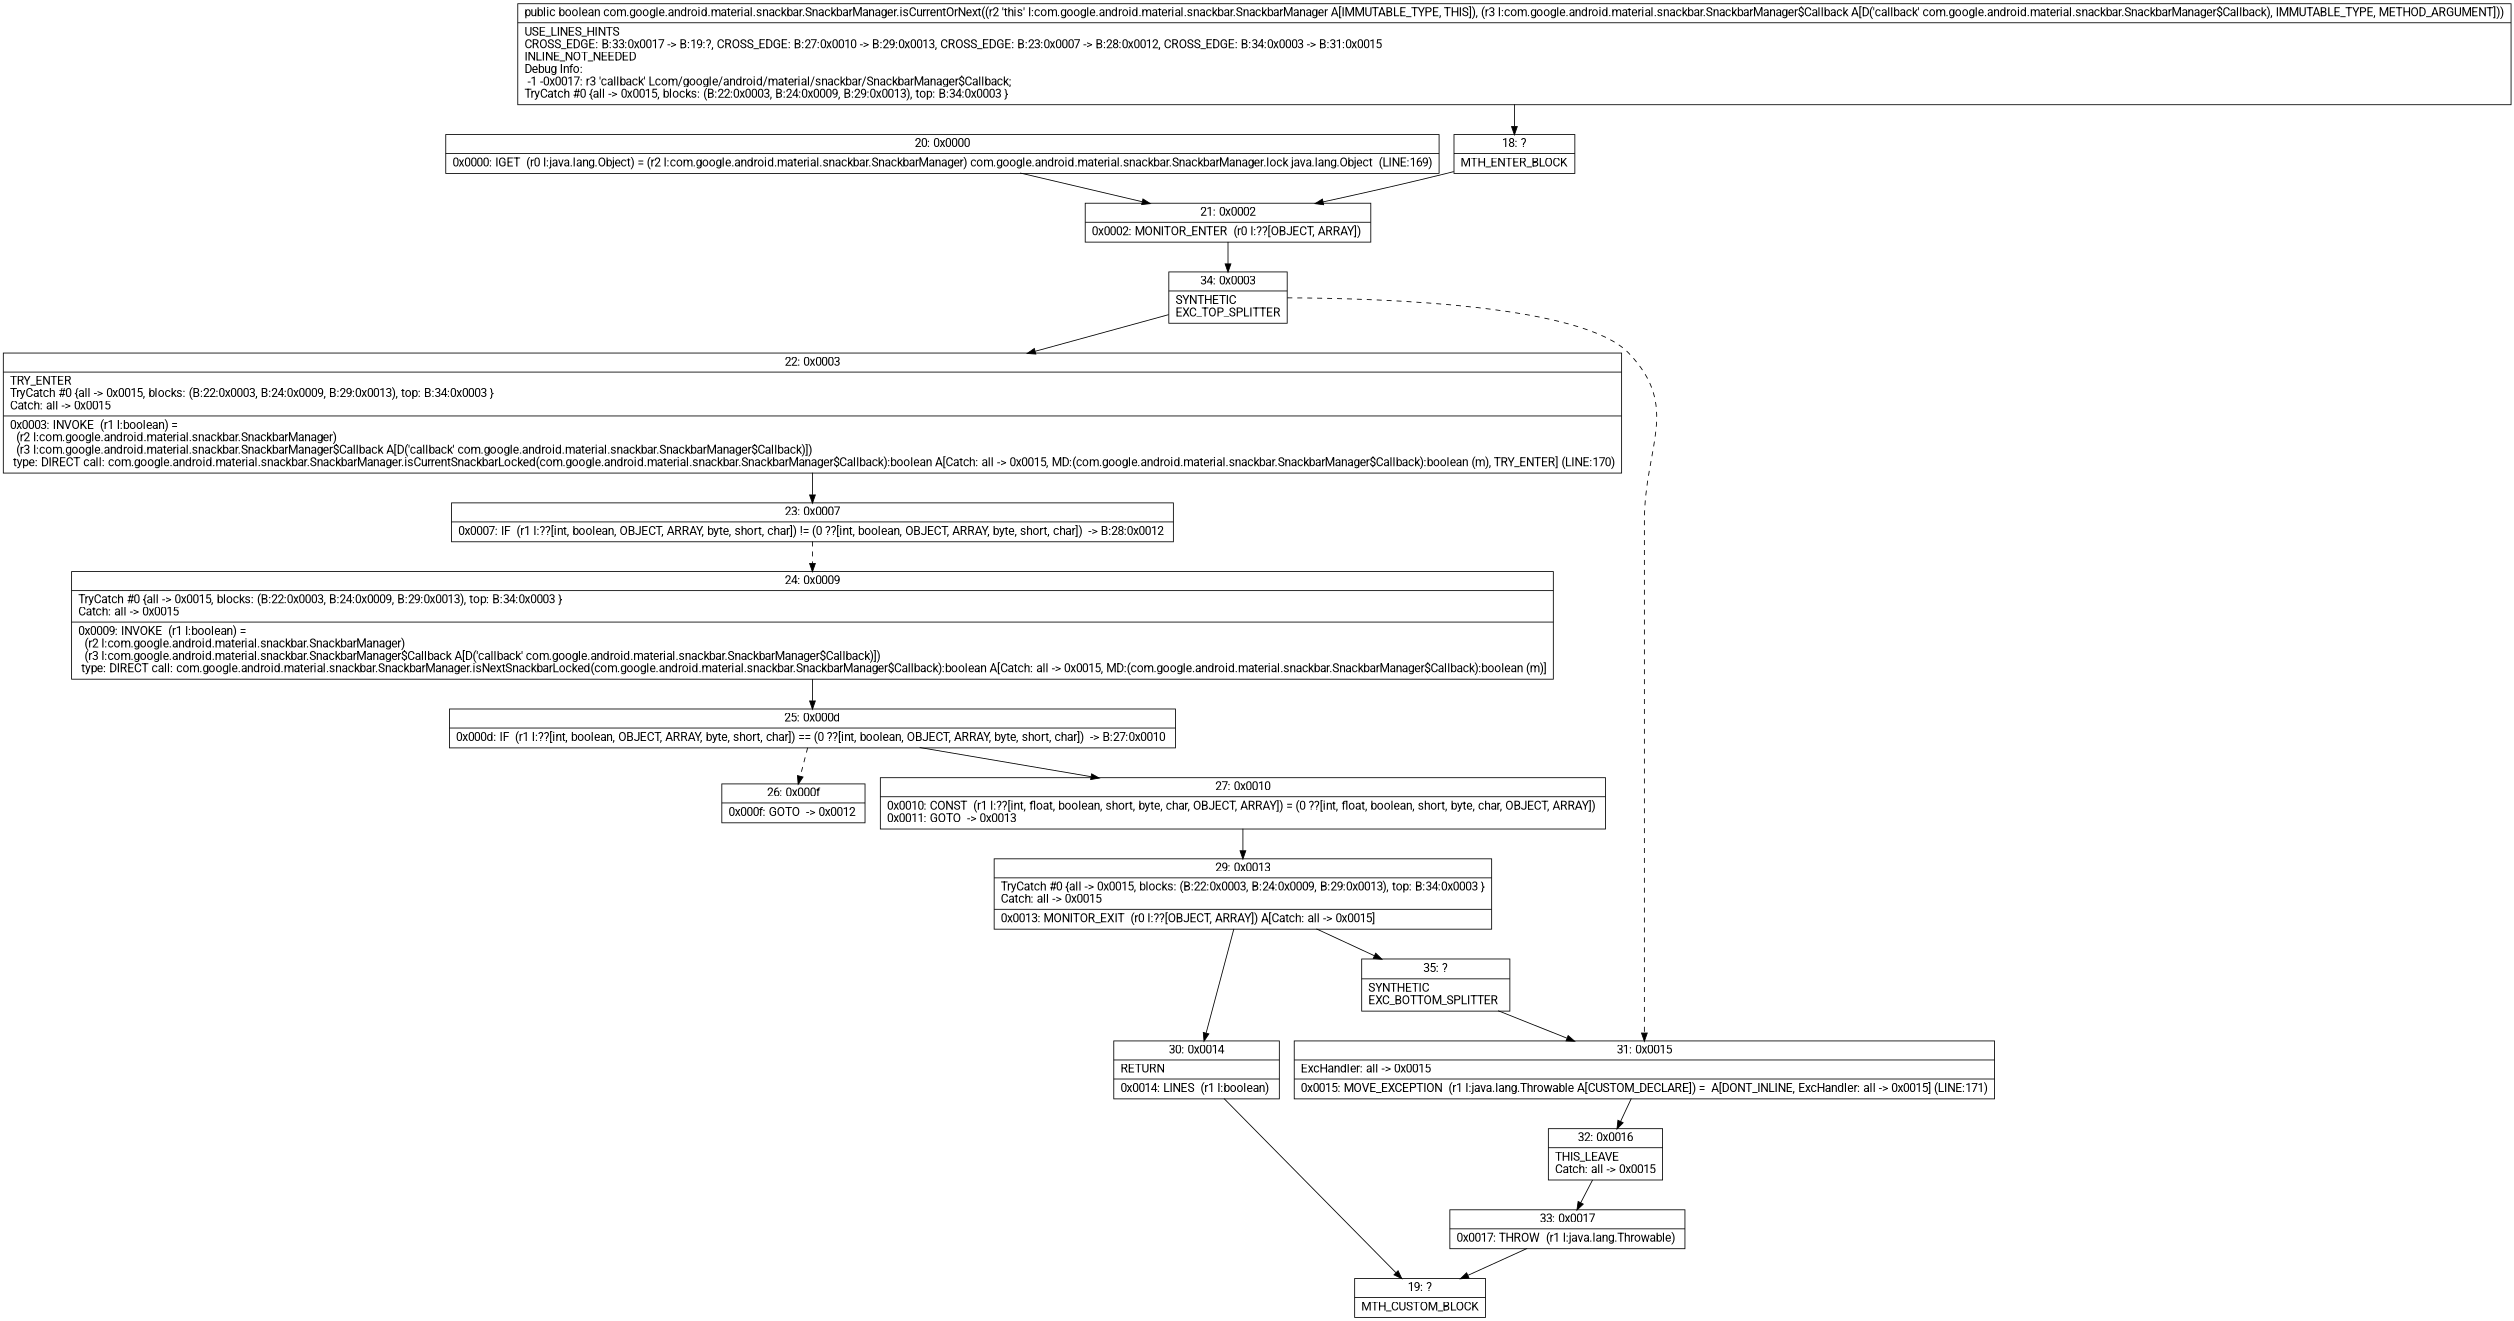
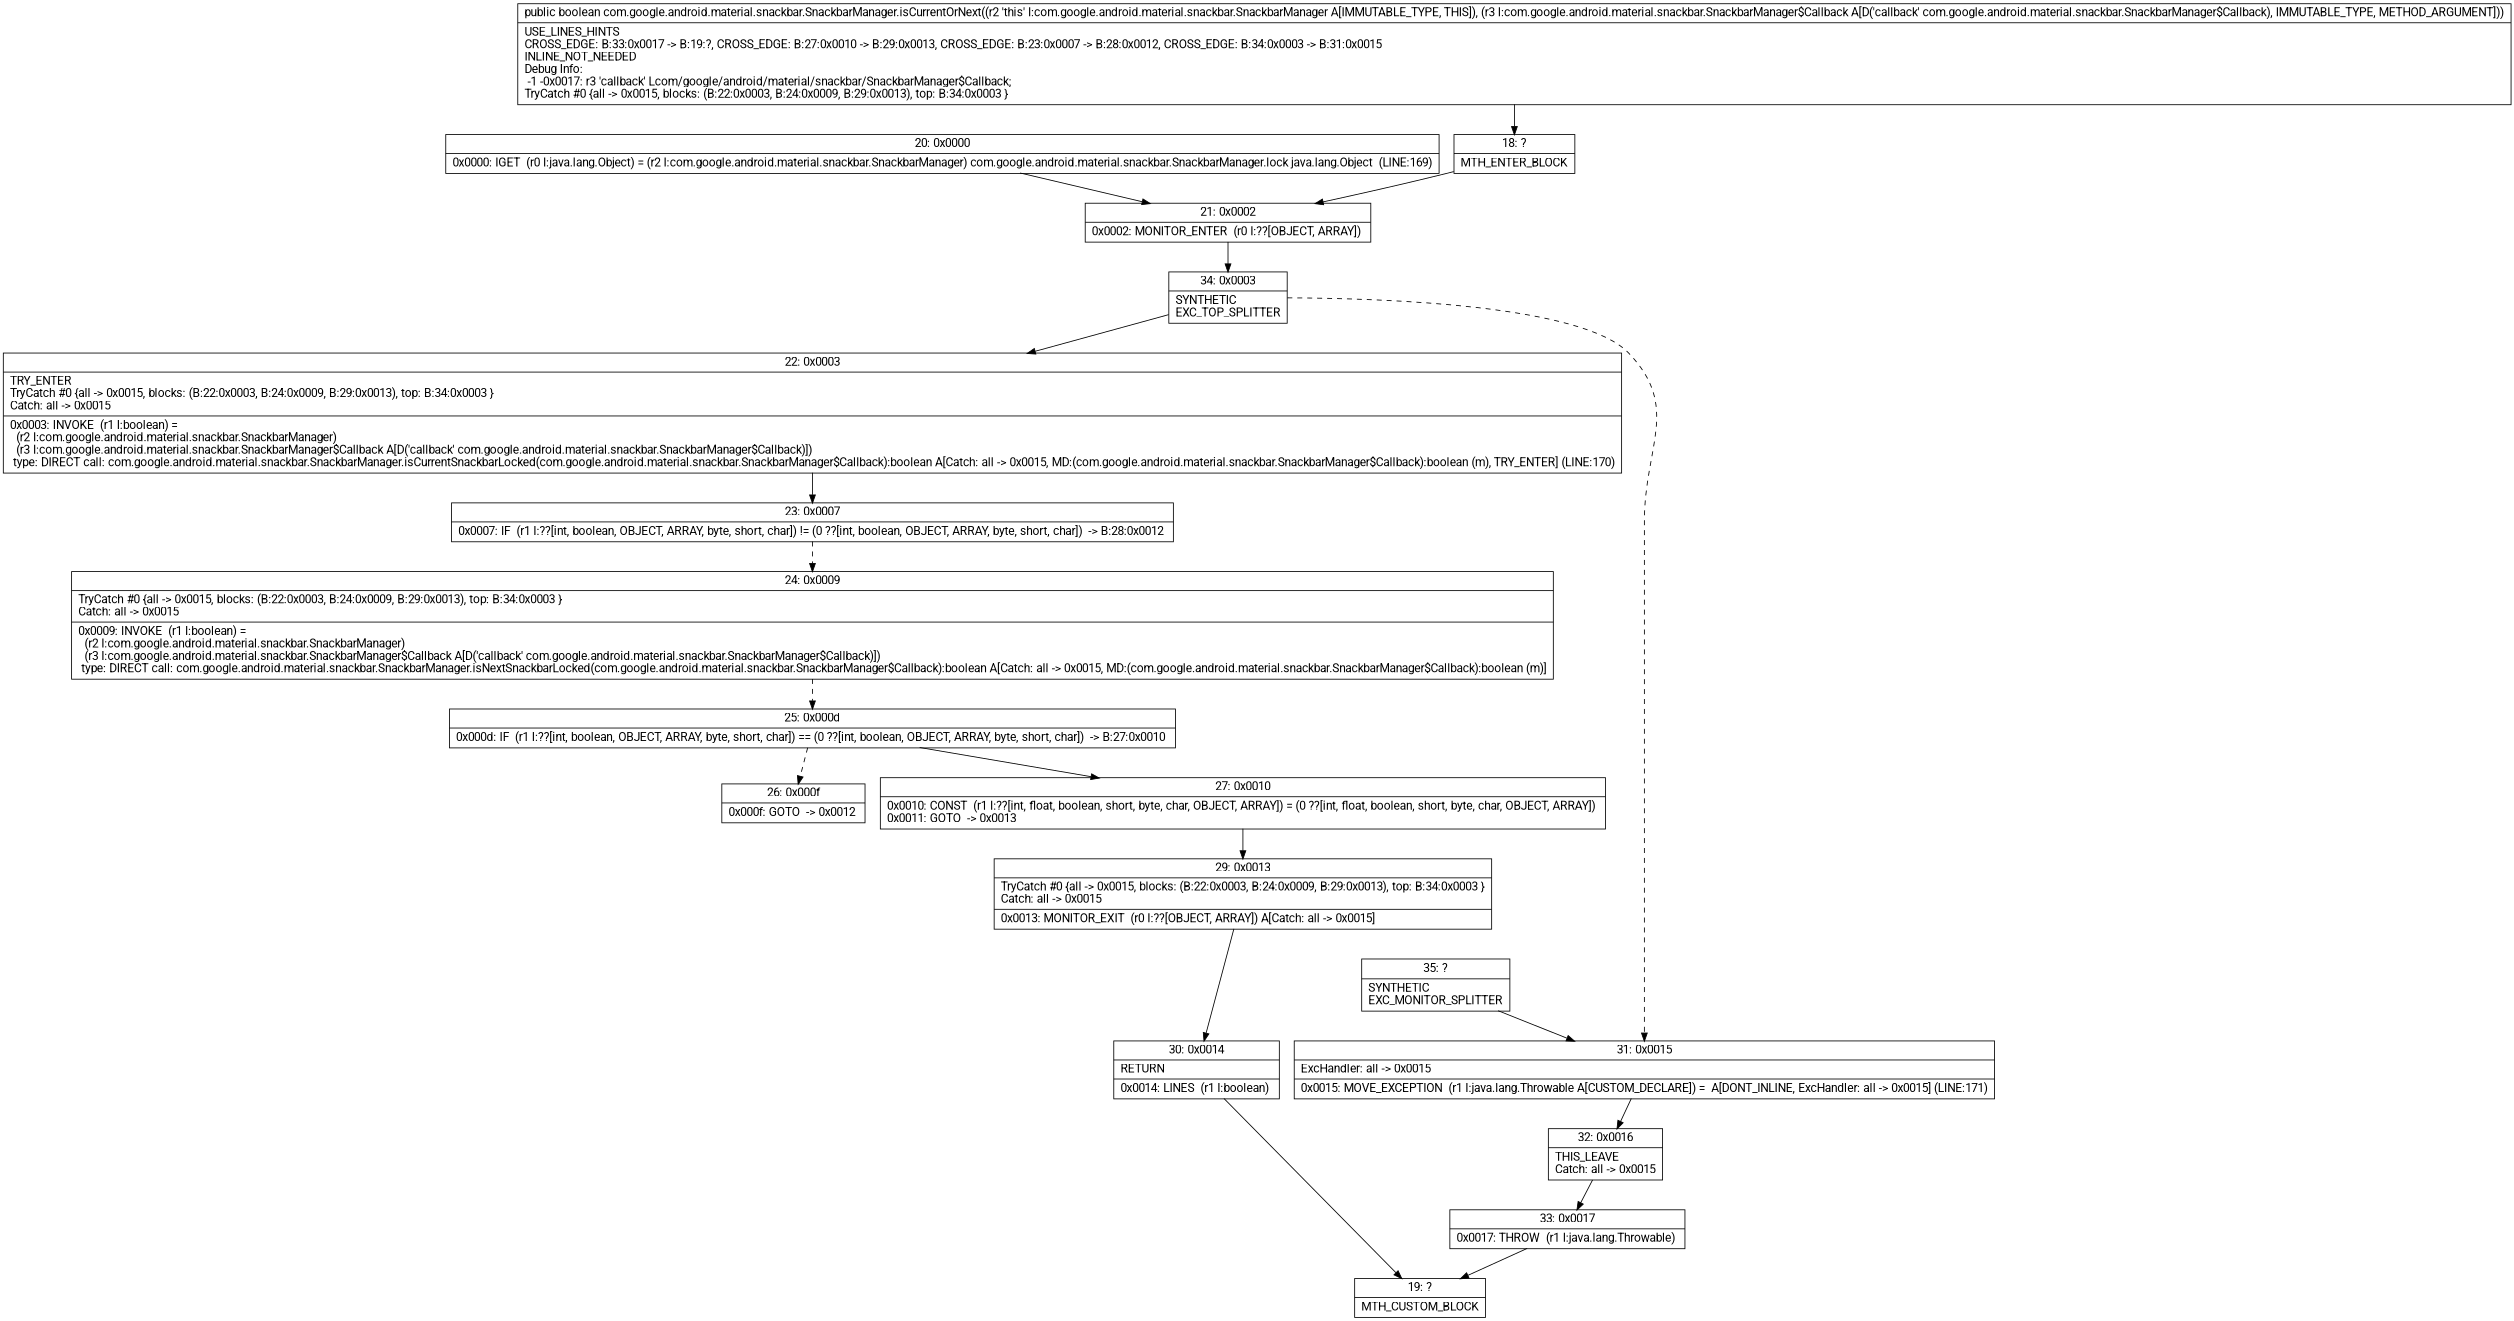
edge "24: 0x0009" -> "25: 0x000d": style solid -> dashed
edge "29: 0x0013" -> "35: ?": removed
node "35: ?": text "EXC_BOTTOM_SPLITTER" -> "EXC_MONITOR_SPLITTER"
